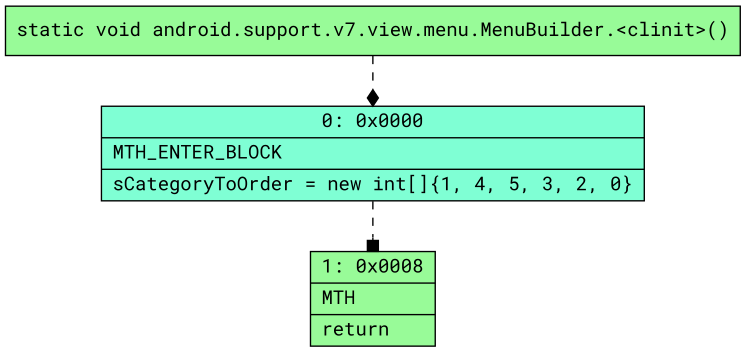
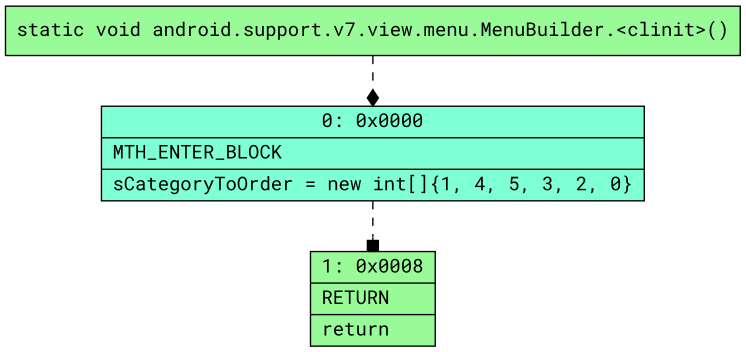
node "1: 0x0008": text "MTH" -> "RETURN"
